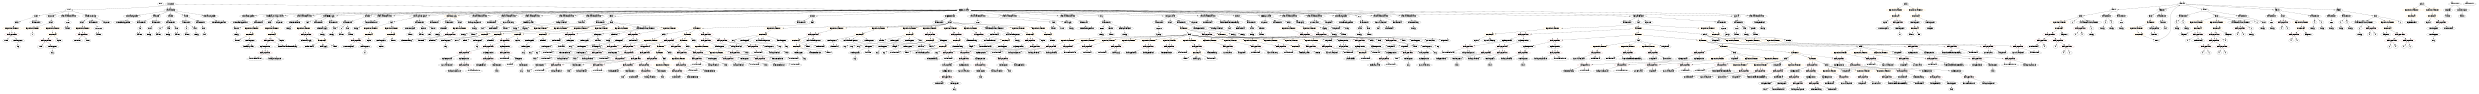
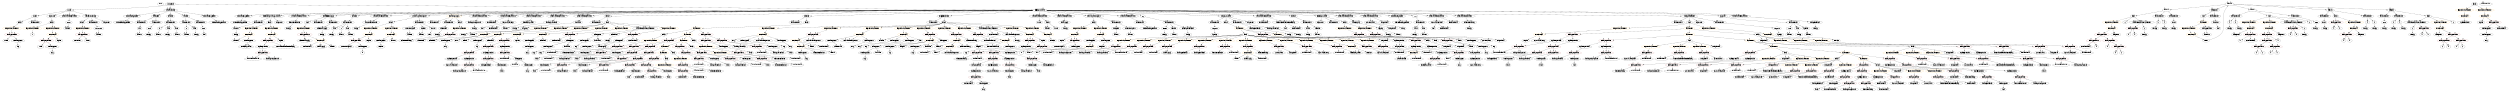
node "withdrawAll_txorigin10": added
